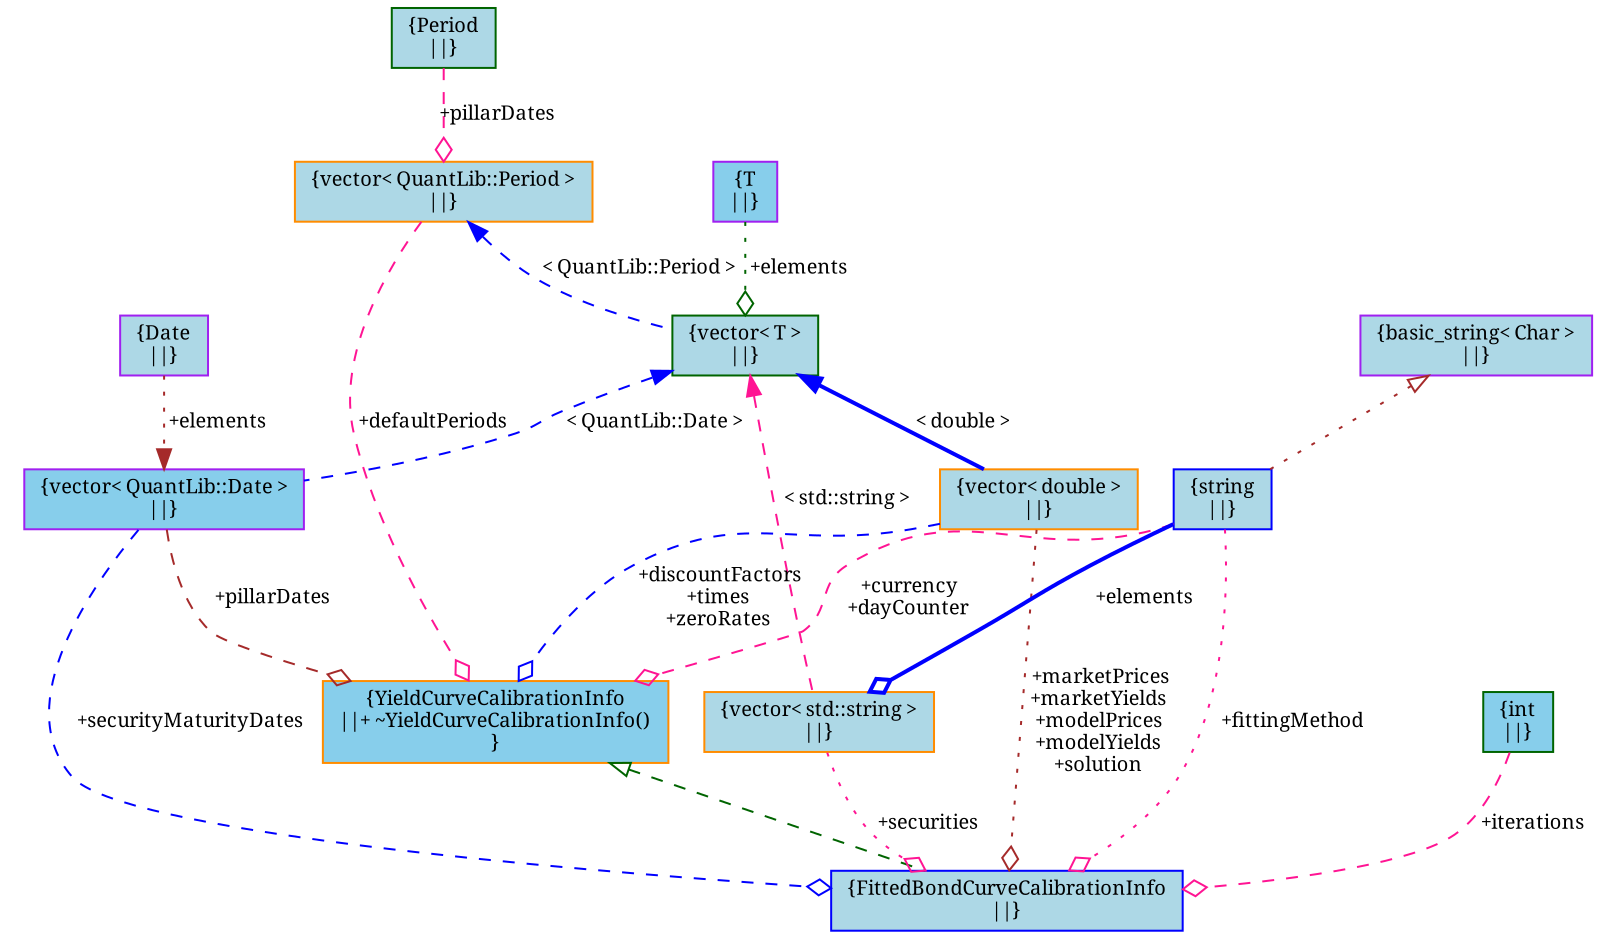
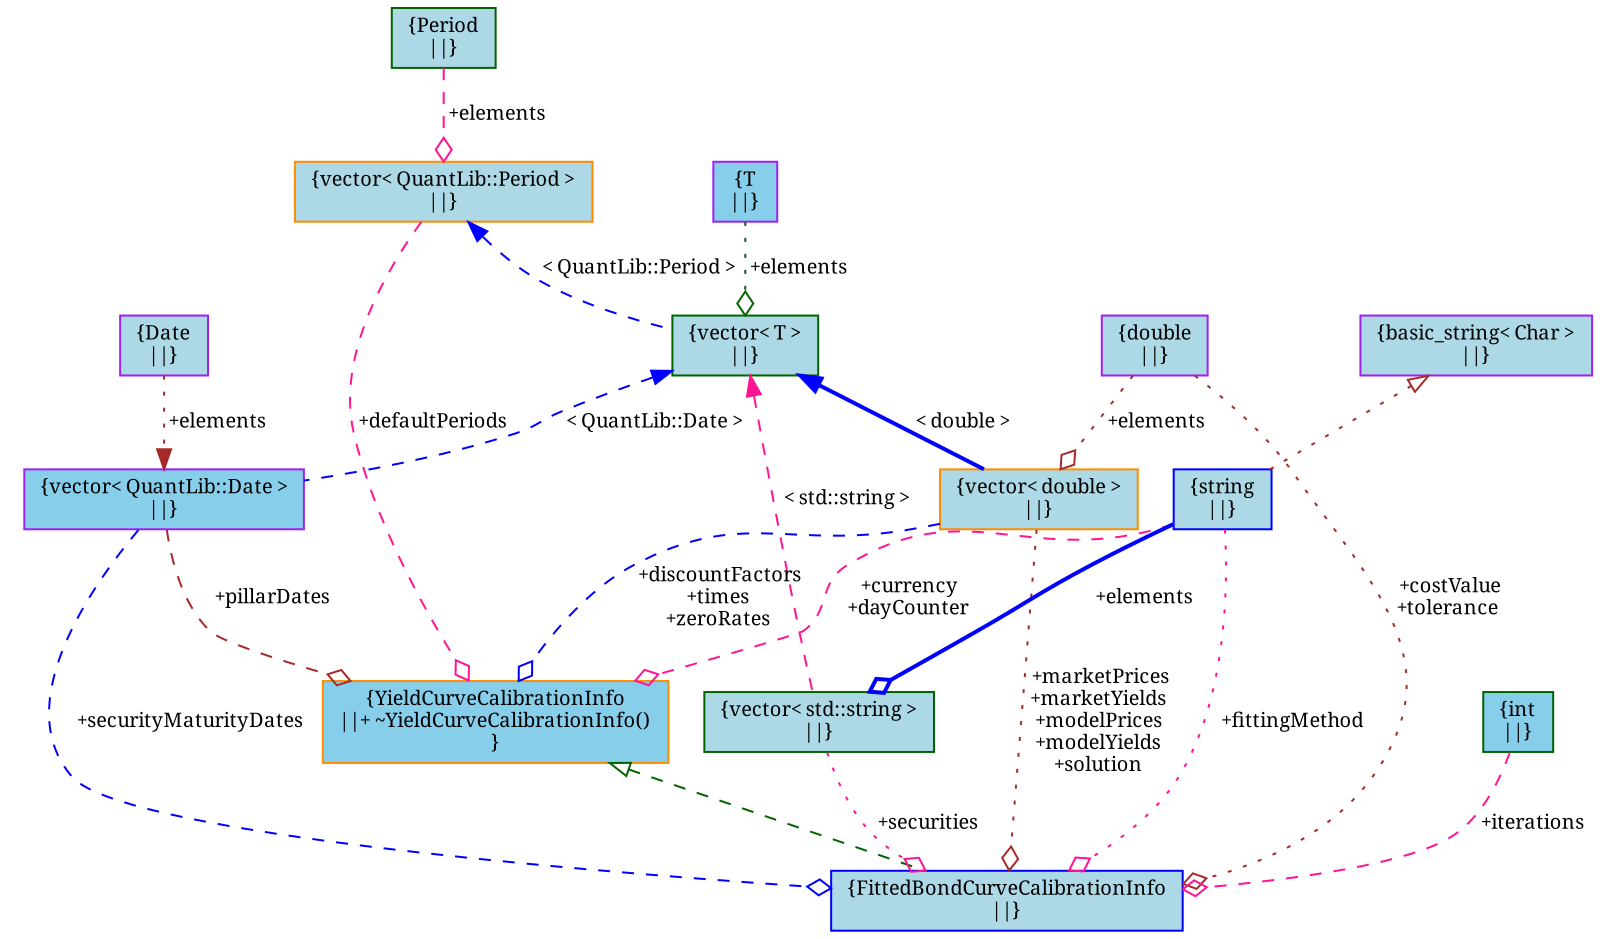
edge "{Period ||}" -> "{vector< QuantLib::Period > ||}": label " +pillarDates" -> " +elements"
node "{double ||}": added
node "{vector< std::string > ||}": color darkorange -> darkgreen
